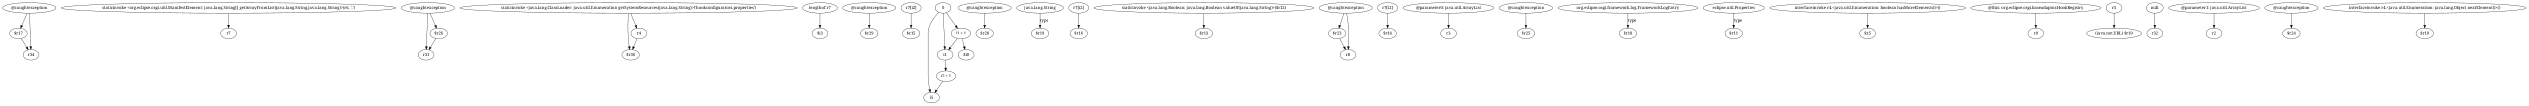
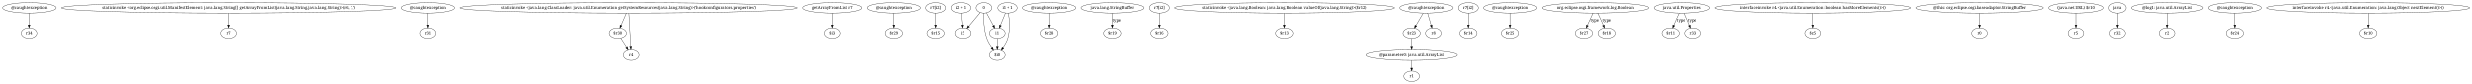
node "lengthof r7": label "lengthof r7" -> "getArrayFromList r7"
node "java.lang.String": label "java.lang.String" -> "java.lang.StringBuffer"
node "org.eclipse.osgi.framework.log.FrameworkLogEntry": label "org.eclipse.osgi.framework.log.FrameworkLogEntry" -> "org.eclipse.osgi.framework.log.Boolean"
node "eclipse.util.Properties": label "eclipse.util.Properties" -> "java.util.Properties"
node "@this: org.eclipse.osgi.baseadaptor.HookRegistry": label "@this: org.eclipse.osgi.baseadaptor.HookRegistry" -> "@this: org.eclipse.osgi.baseadaptor.StringBuffer"
node "null": label "null" -> "java"
node "@parameter1: java.util.ArrayList": label "@parameter1: java.util.ArrayList" -> "@log1: java.util.ArrayList"
edge "0" -> "i1 + 1": now "0" -> "$i0"
edge "r5" -> "(java.net.URL) $r10": reversed
node "$r17": removed
node "$r26": removed
node "r3": label "r3" -> "r1"
node "$r27": added
node "r33": added
edge "r4" -> "$r30": reversed
edge "$r23" -> "r8": now "$r23" -> "@parameter0: java.util.ArrayList"
edge "i1" -> "i2 + 1": now "i1" -> "$i0"
